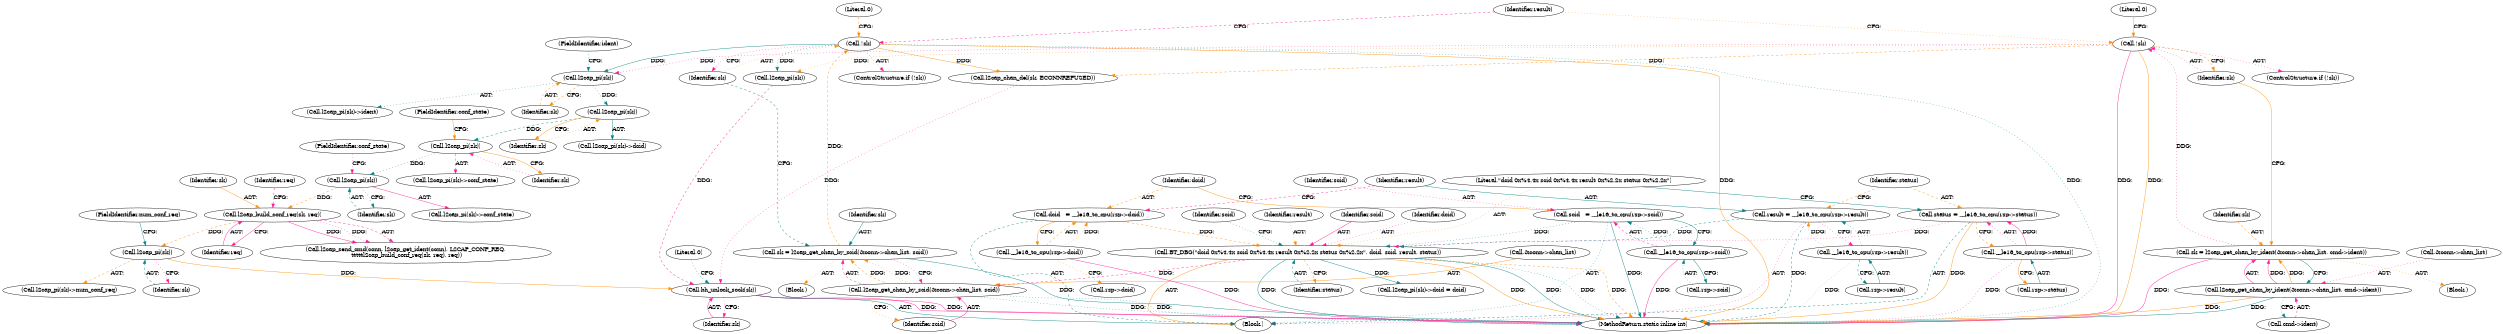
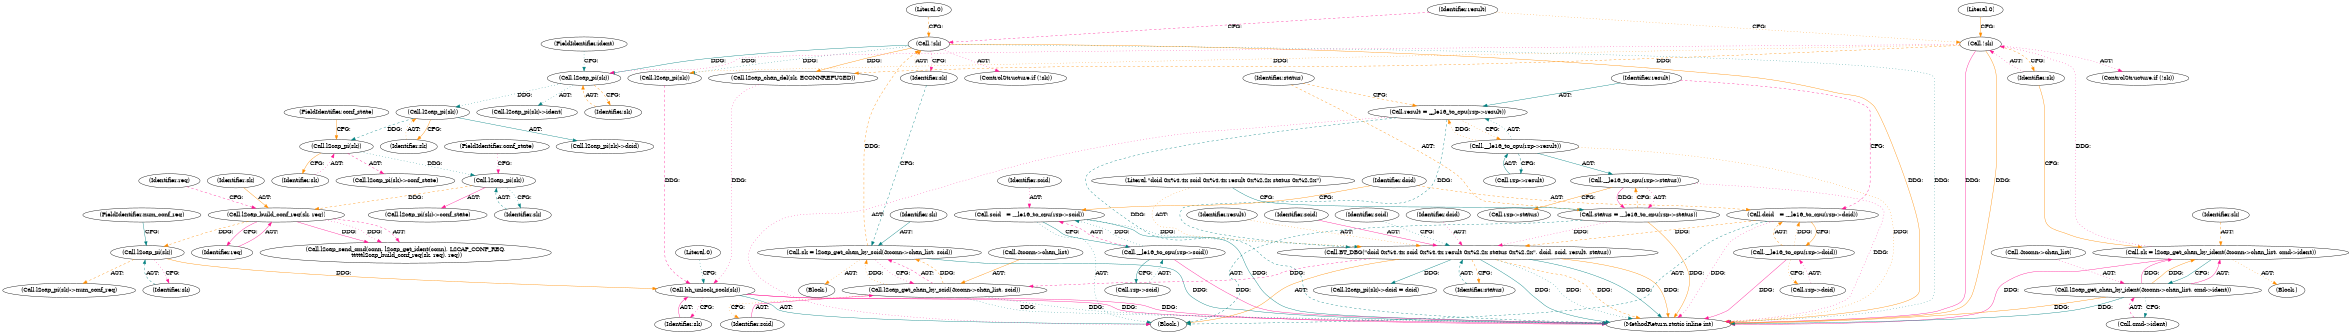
edge "(Call,result = __le16_to_cpu(rsp->result))" -> "(Call,__le16_to_cpu(rsp->result))": color deeppink -> darkorange
edge "(Call,dcid   = __le16_to_cpu(rsp->dcid))" -> "(MethodReturn,static inline int)": added, label "DDG:"
edge "(Call,rsp->dcid)" -> "(Call,__le16_to_cpu(rsp->dcid))": added, label "AST:"
edge "(Call,rsp->status)" -> "(Call,__le16_to_cpu(rsp->status))": now "(Call,__le16_to_cpu(rsp->result))" -> "(Call,__le16_to_cpu(rsp->status))"
